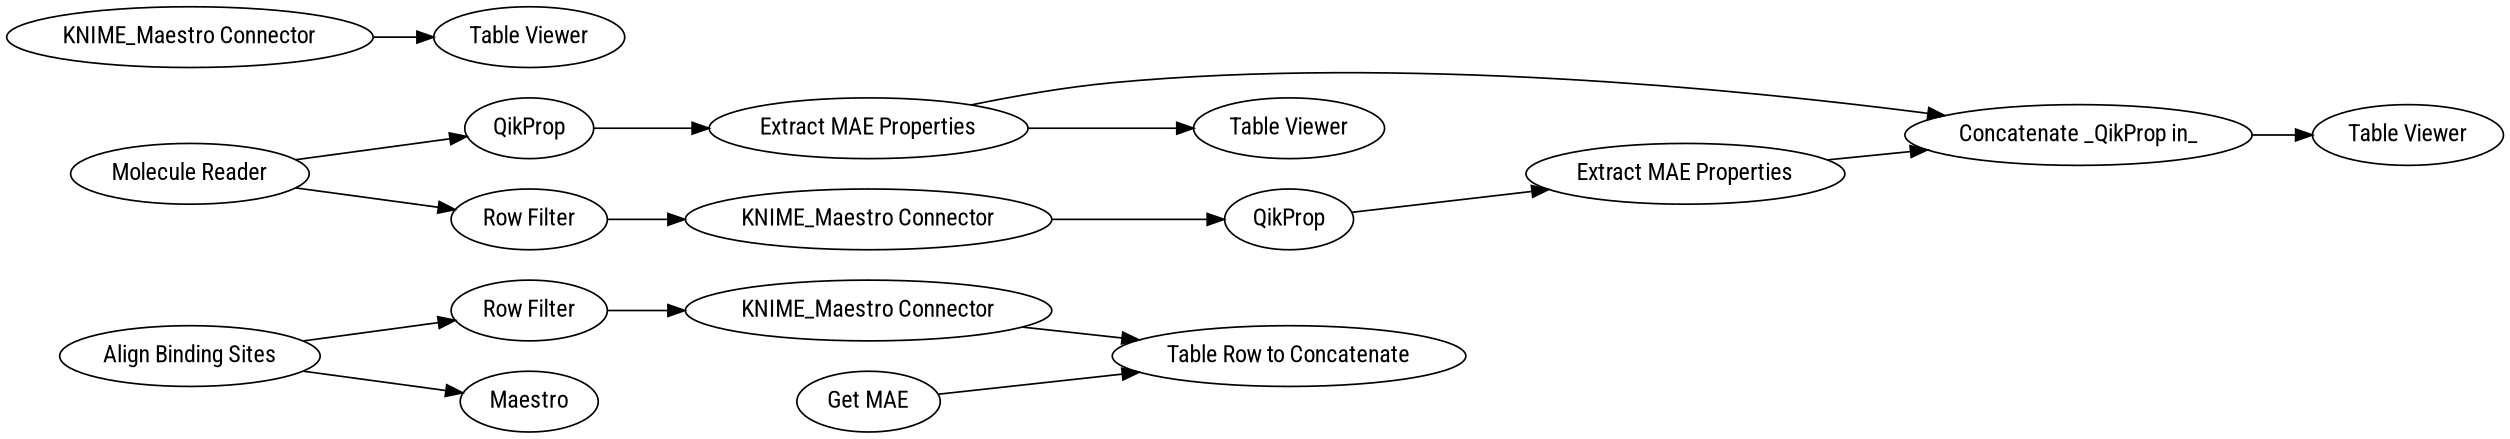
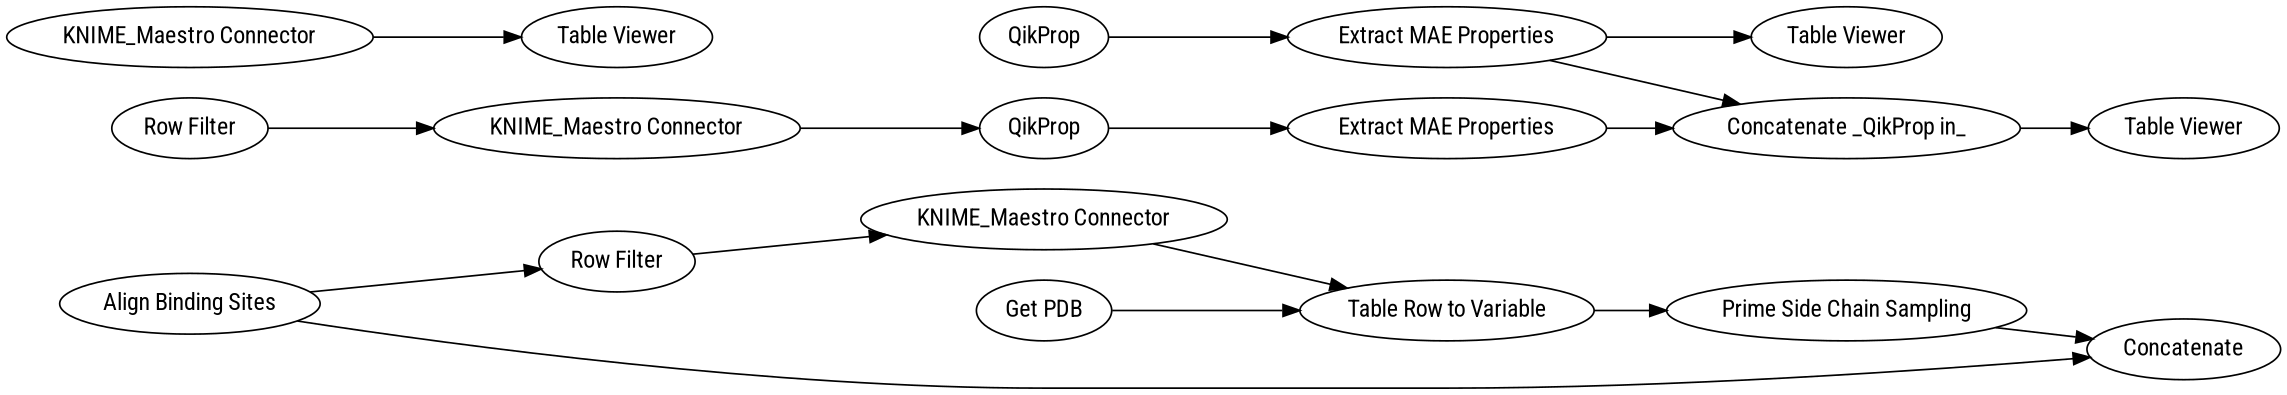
node "Molecule Reader": removed
node "Prime Side Chain Sampling": added
node "Table Row to Concatenate": label "Table Row to Concatenate" -> "Table Row to Variable"
node "Maestro": label "Maestro" -> "Concatenate"
node "Get MAE": label "Get MAE" -> "Get PDB"
